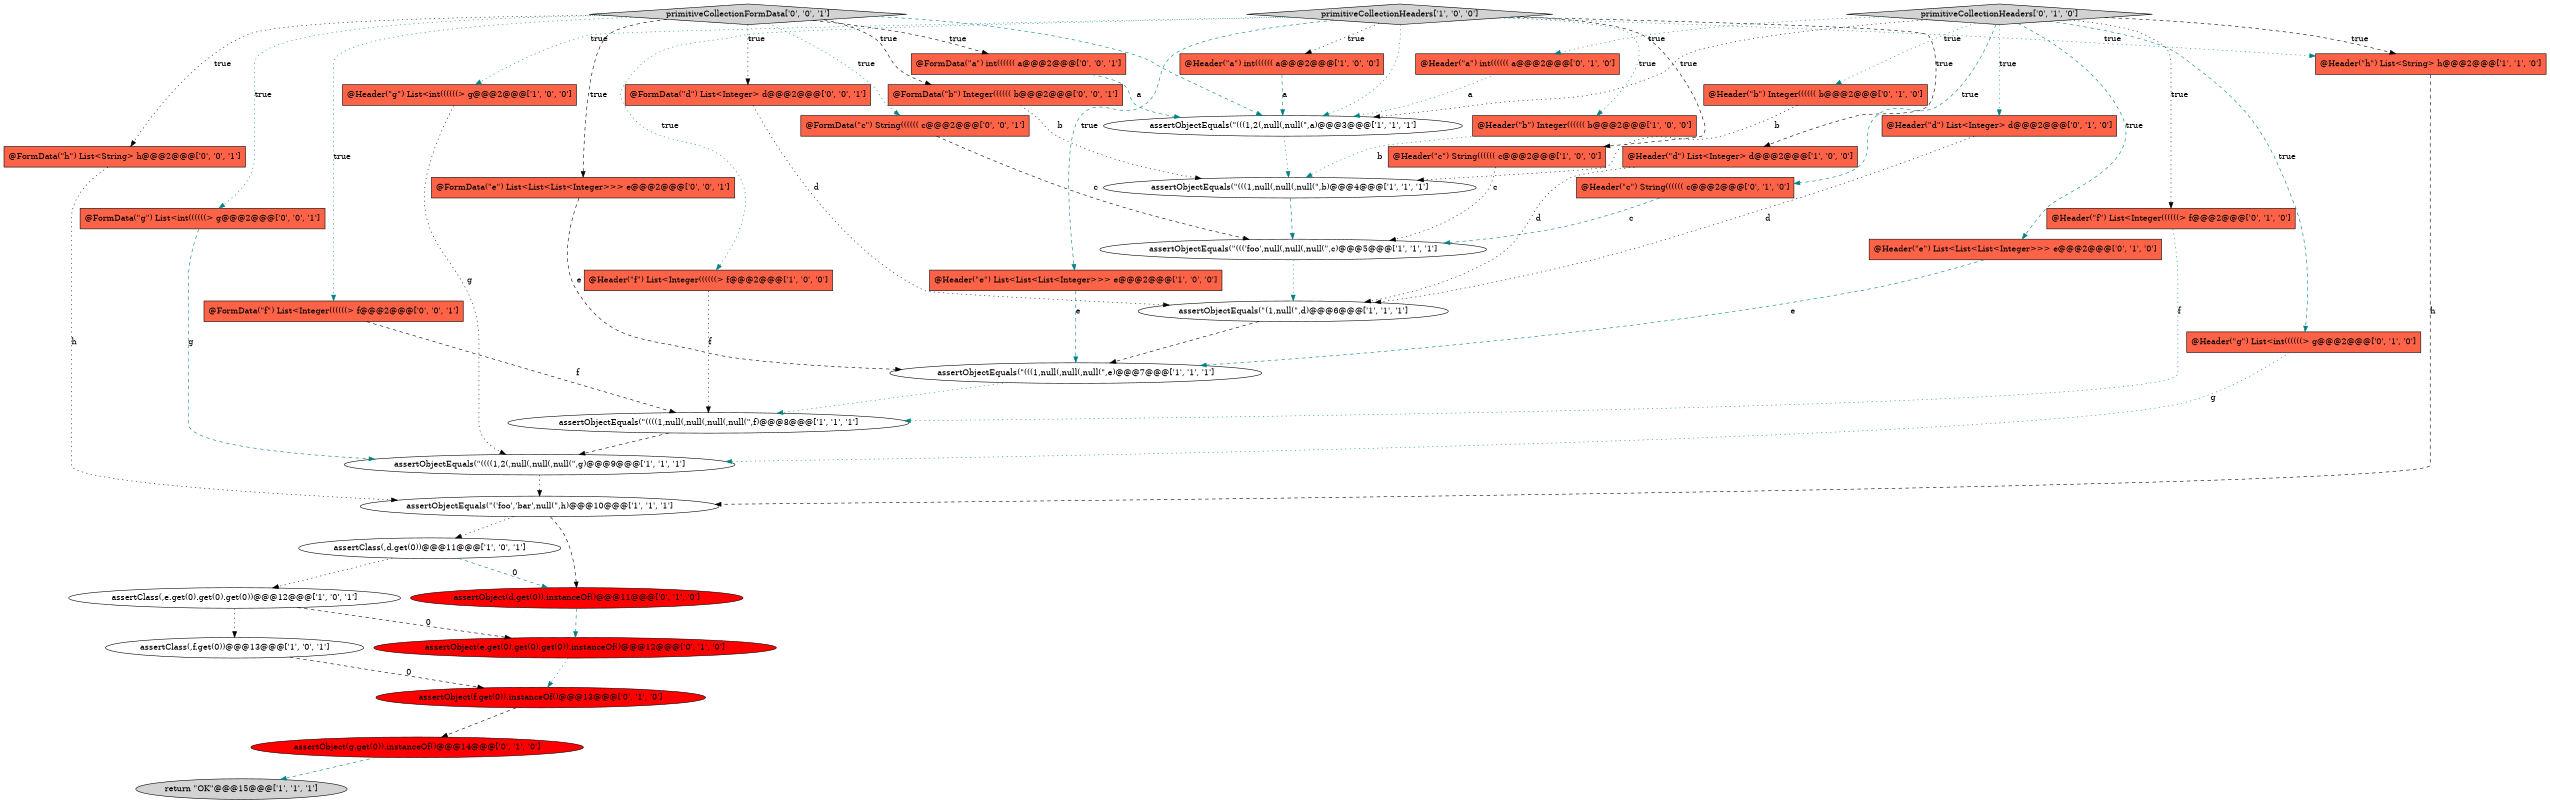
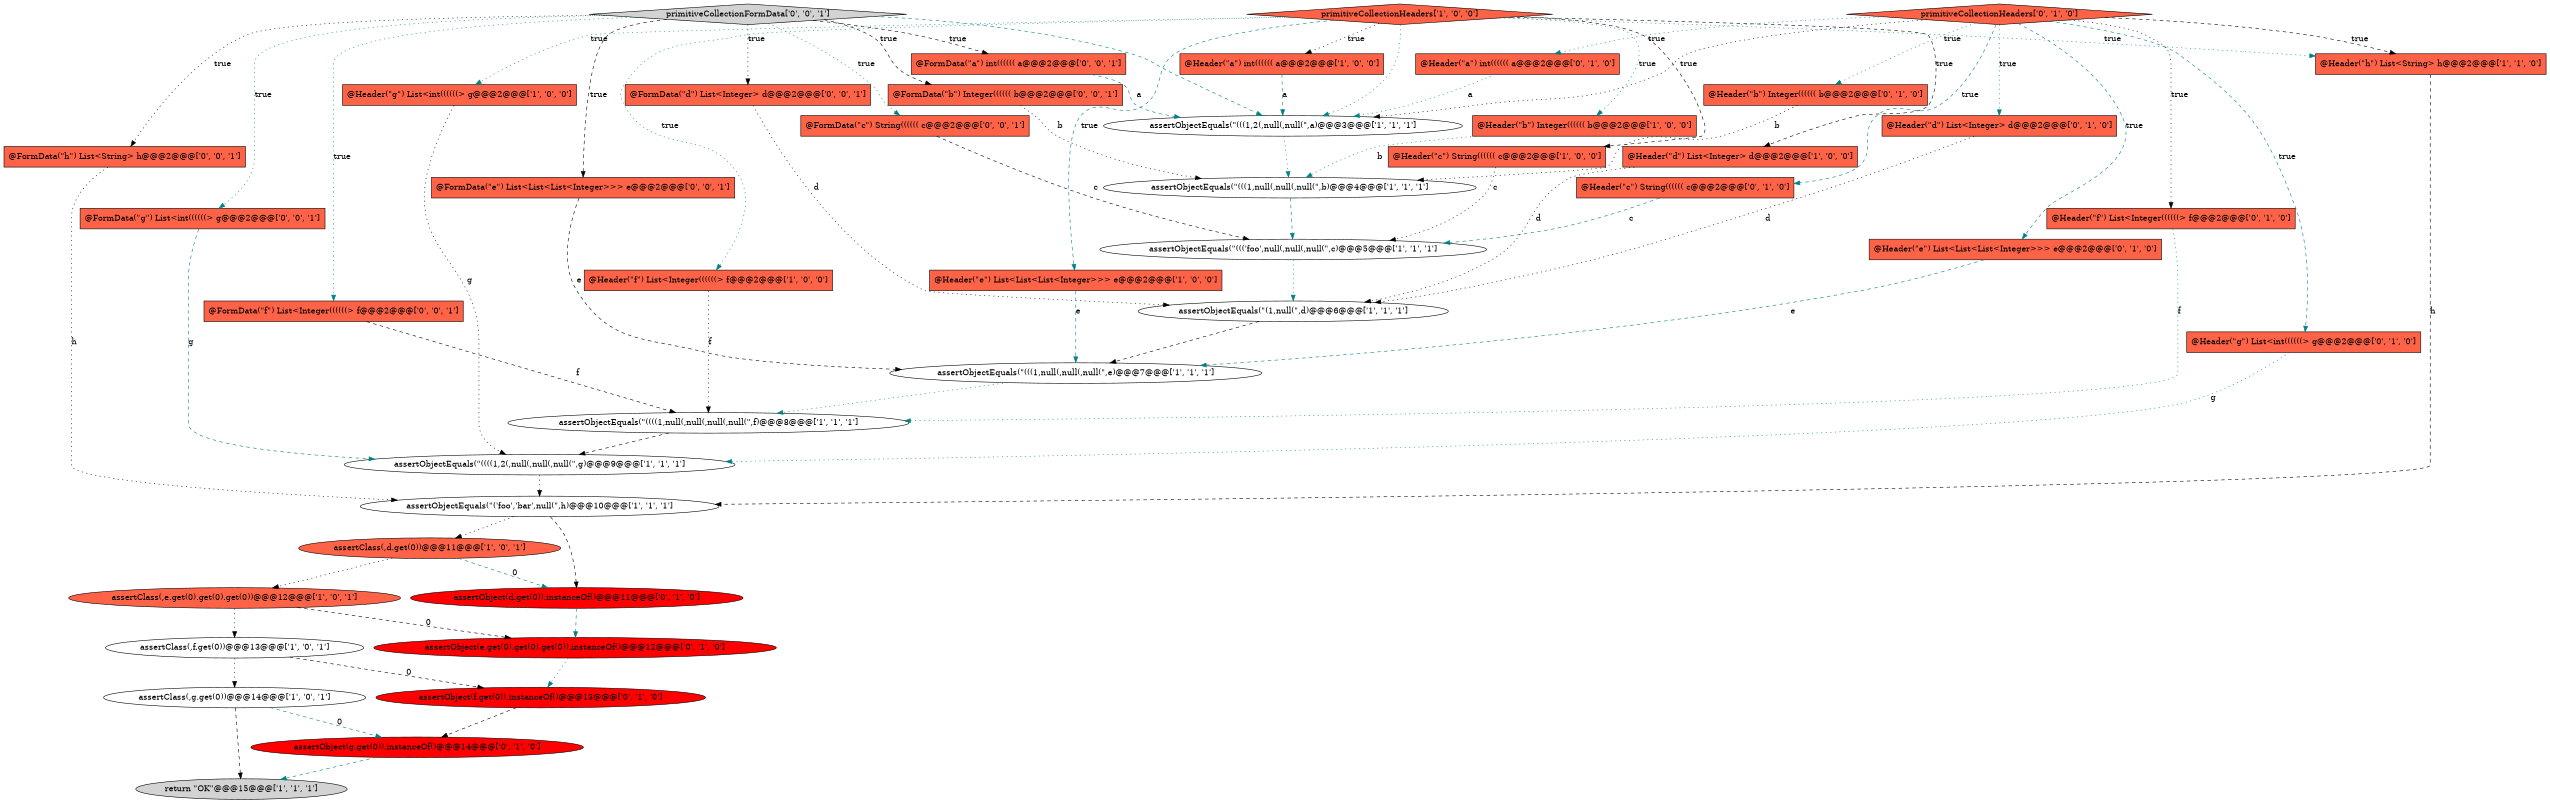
node "primitiveCollectionHeaders['1', '0', '0']": fillcolor lightgray -> tomato
node "primitiveCollectionHeaders['0', '1', '0']": fillcolor lightgray -> tomato
node "assertClass(,d.get(0))@@@11@@@['1', '0', '1']": fillcolor white -> tomato
node "assertClass(,e.get(0).get(0).get(0))@@@12@@@['1', '0', '1']": fillcolor white -> tomato
node "assertClass(,g.get(0))@@@14@@@['1', '0', '1']": added
